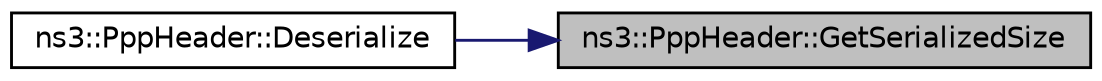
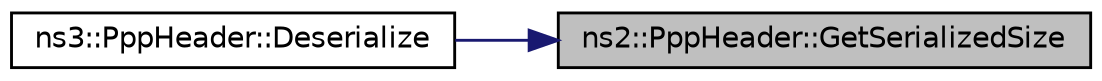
node "ns3::PppHeader::GetSerializedSize": label "ns3::PppHeader::GetSerializedSize" -> "ns2::PppHeader::GetSerializedSize"
